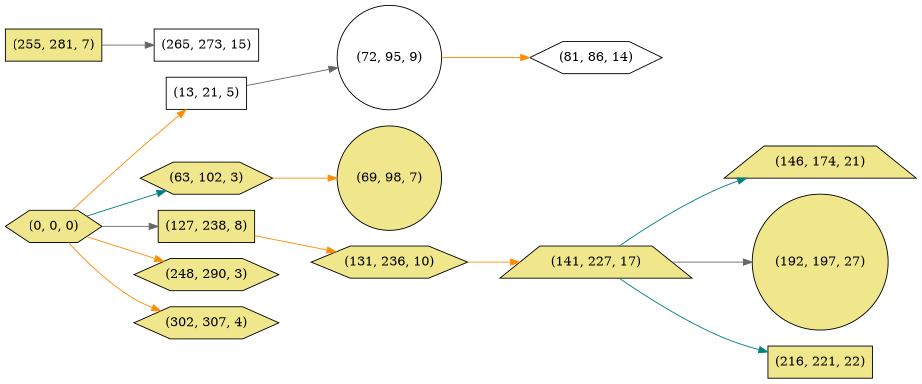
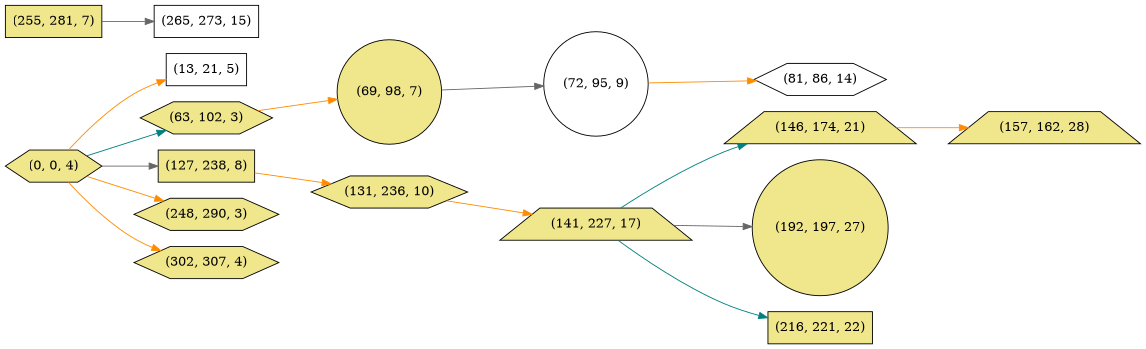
edge "(13, 21, 5)" -> "(72, 95, 9)": now "(69, 98, 7)" -> "(72, 95, 9)"
node "(157, 162, 28)": added
node "(0, 0, 0)": label "(0, 0, 0)" -> "(0, 0, 4)"
